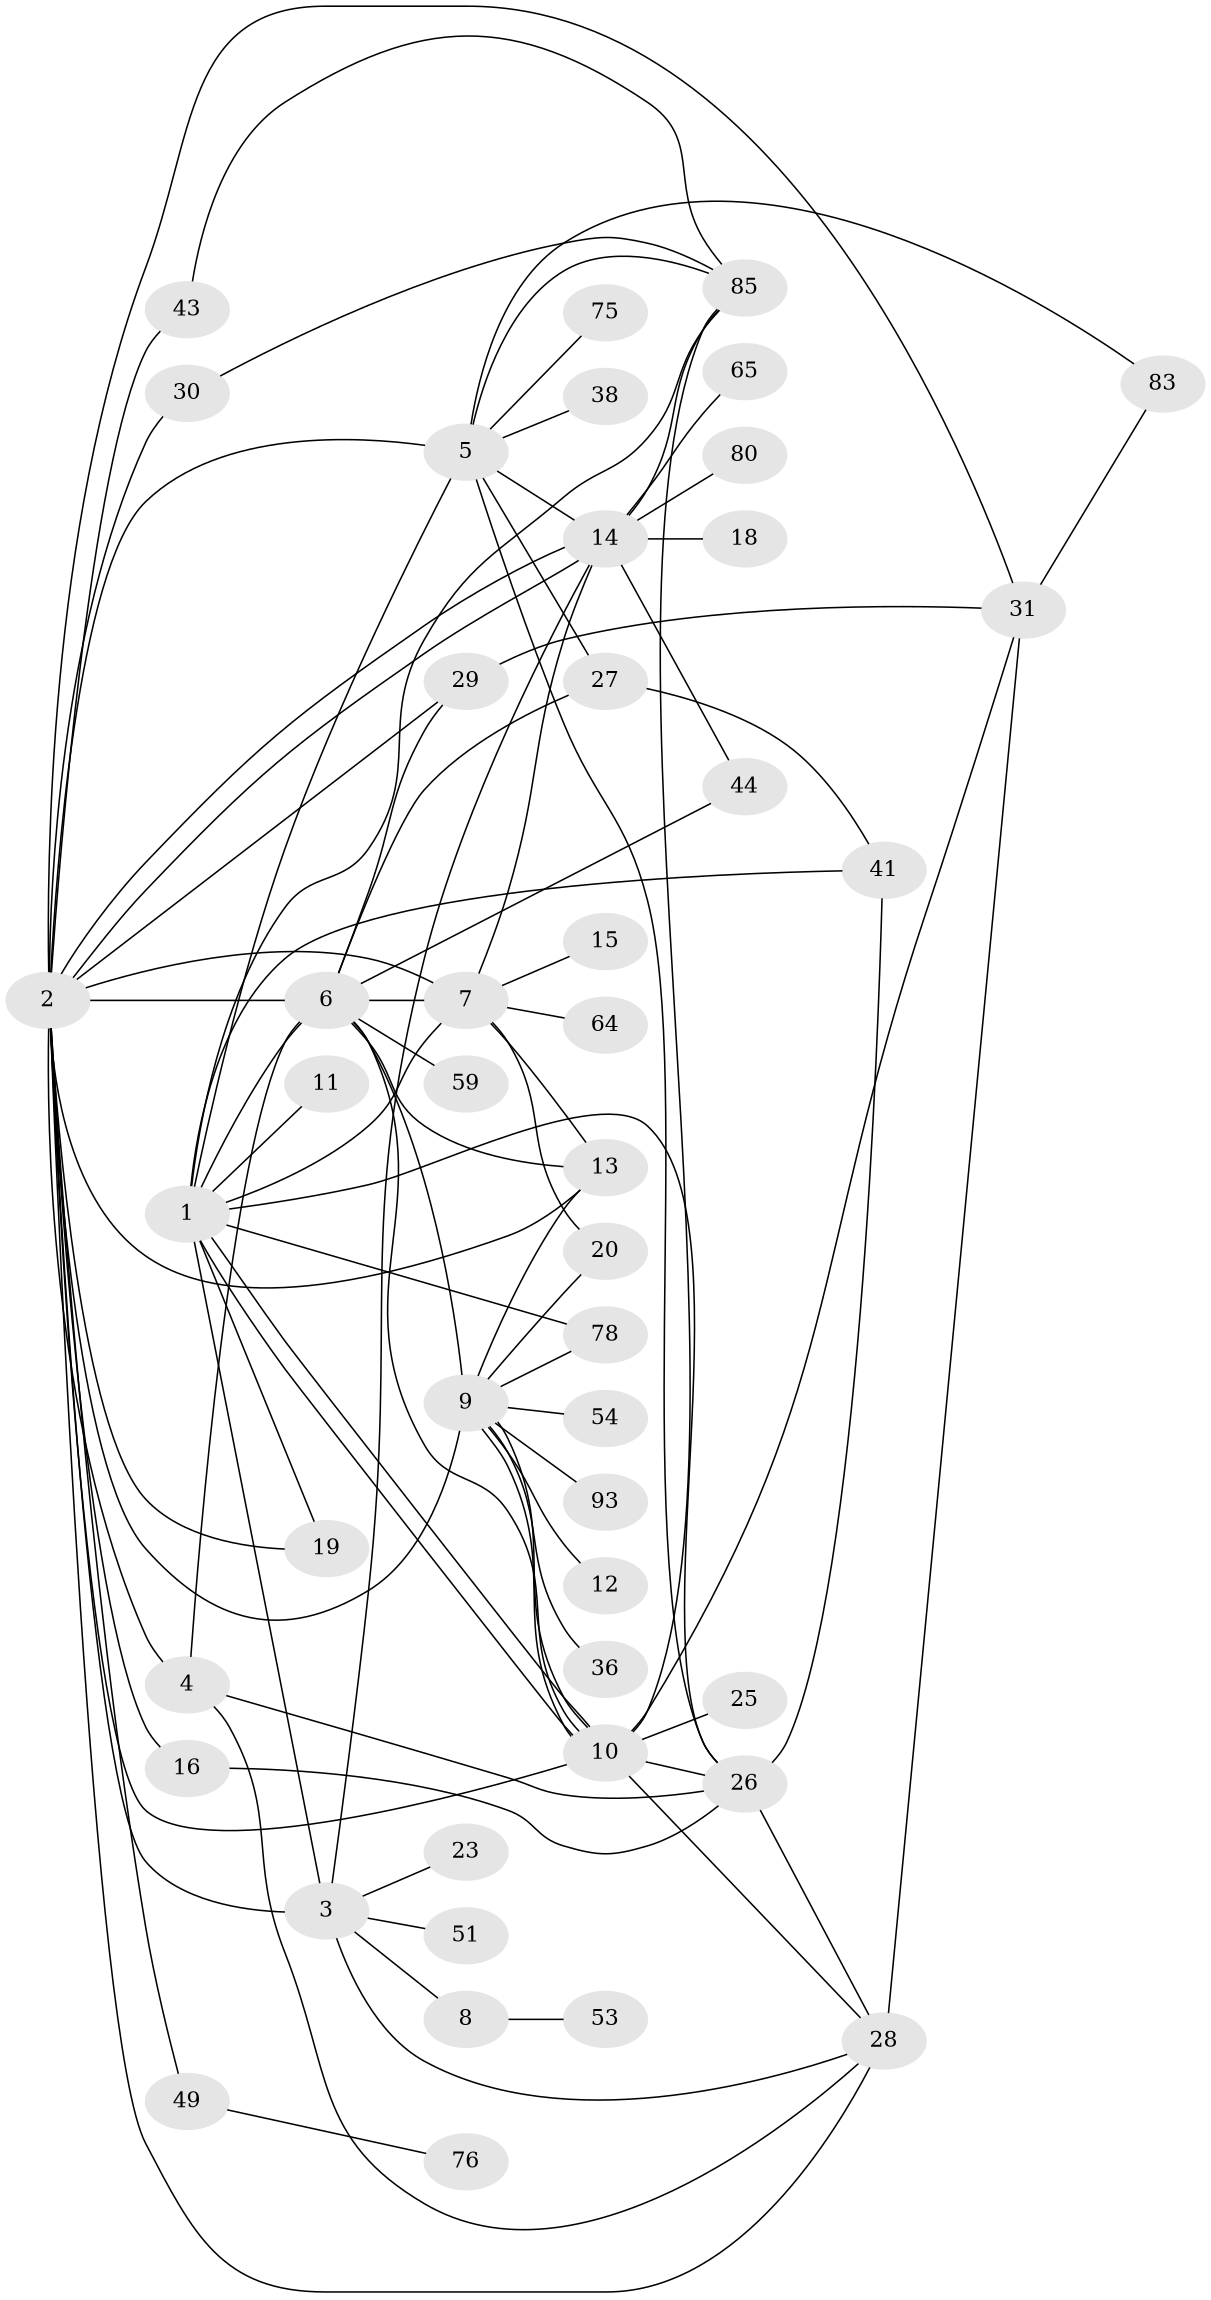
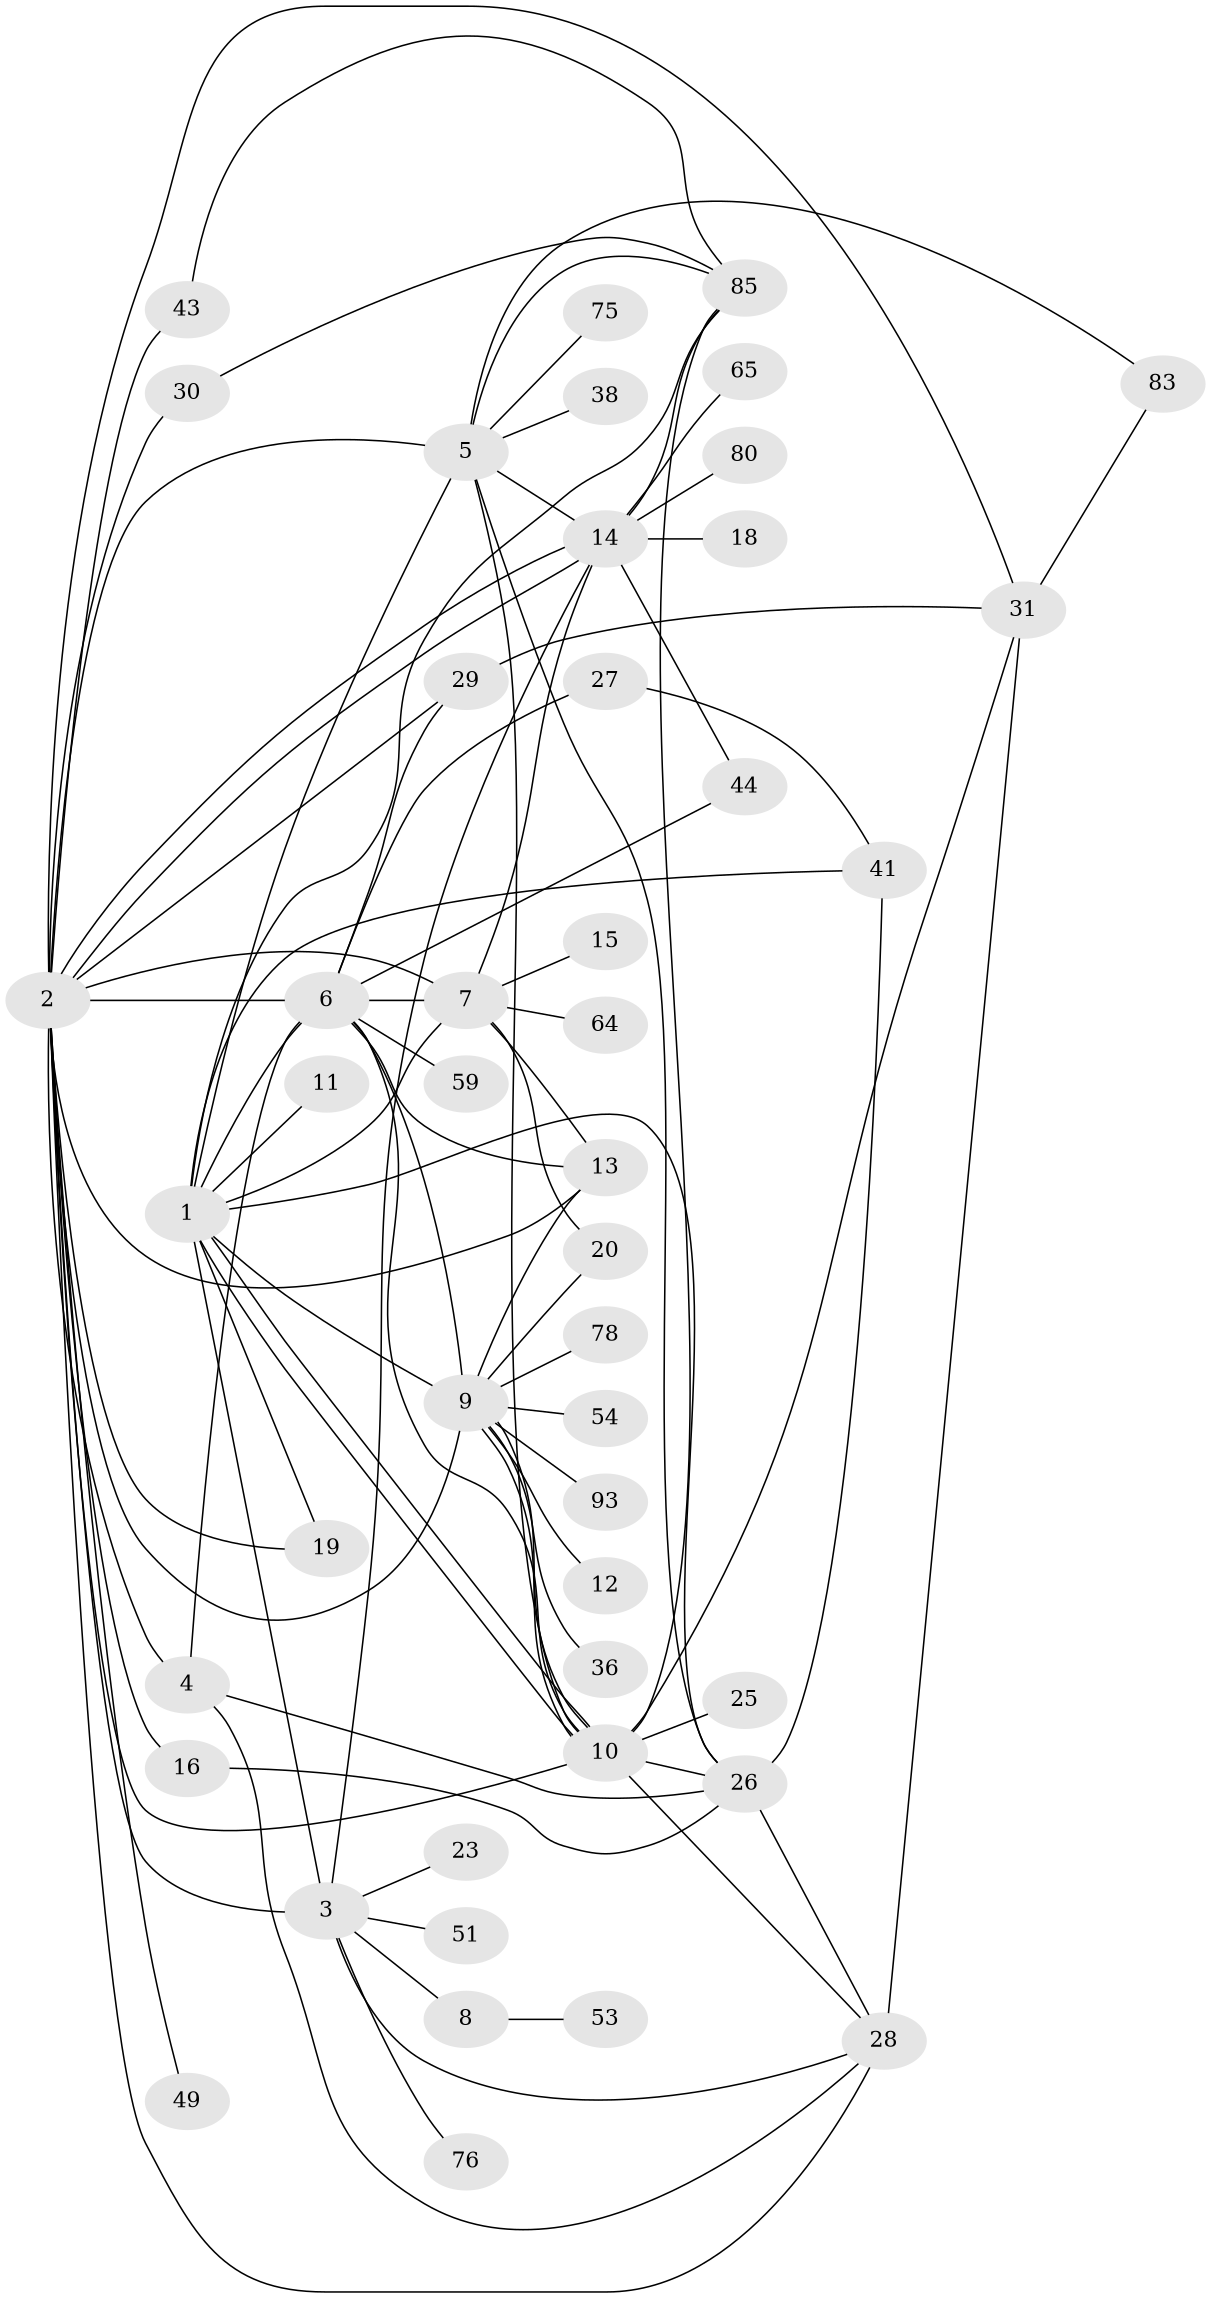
edge "5" -- "27": now "5" -- "10"
edge "1" -- "78": now "1" -- "9"
edge "49" -- "76": now "3" -- "76"
